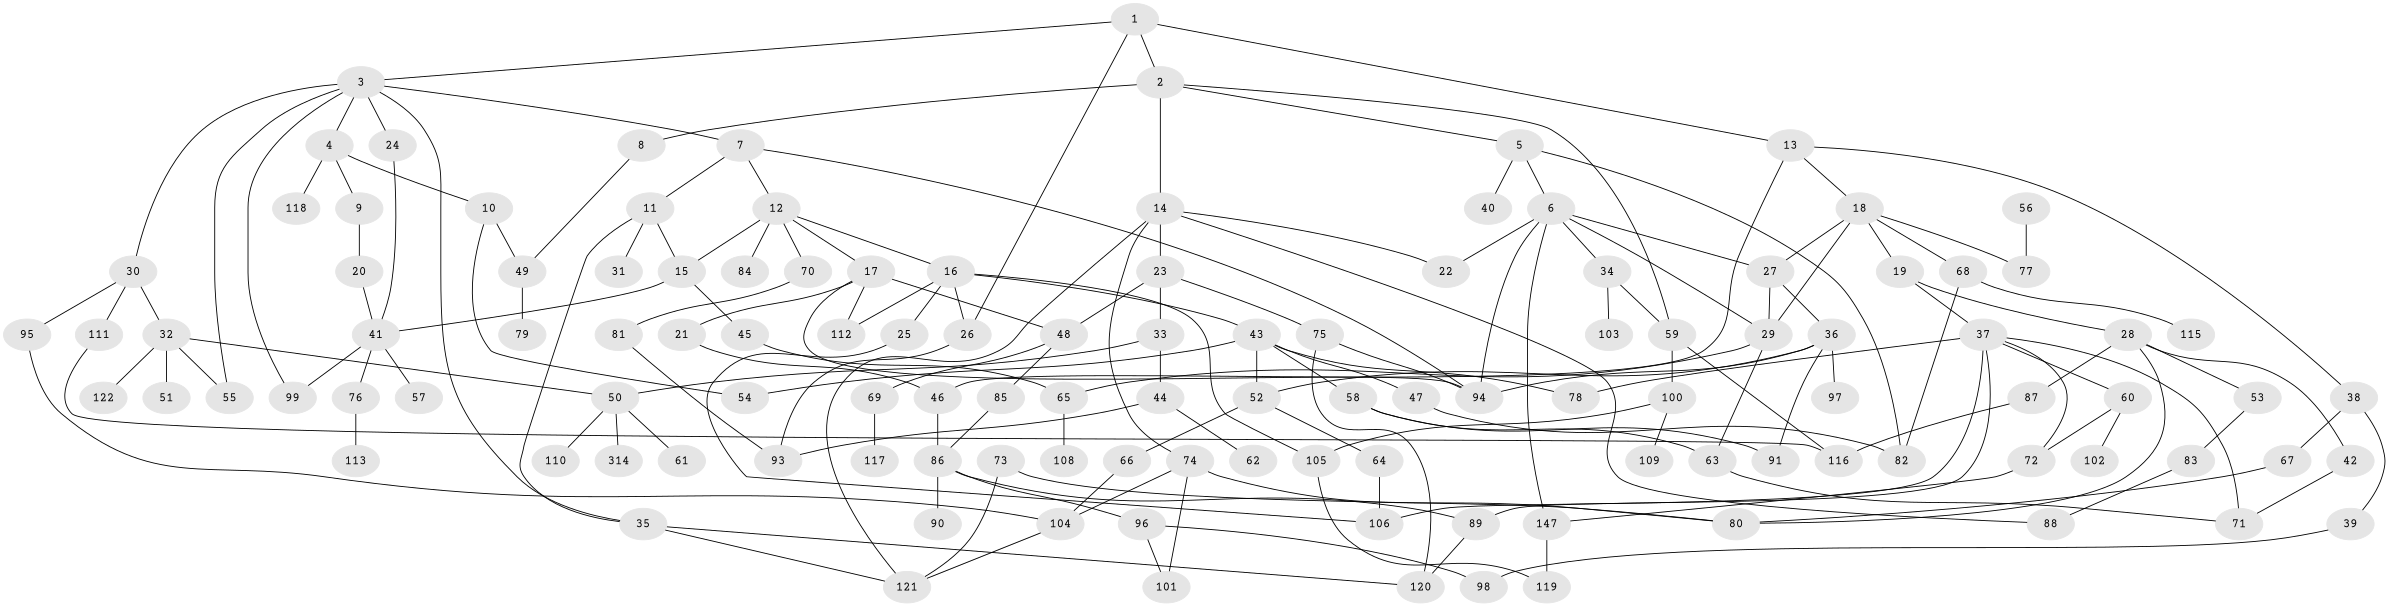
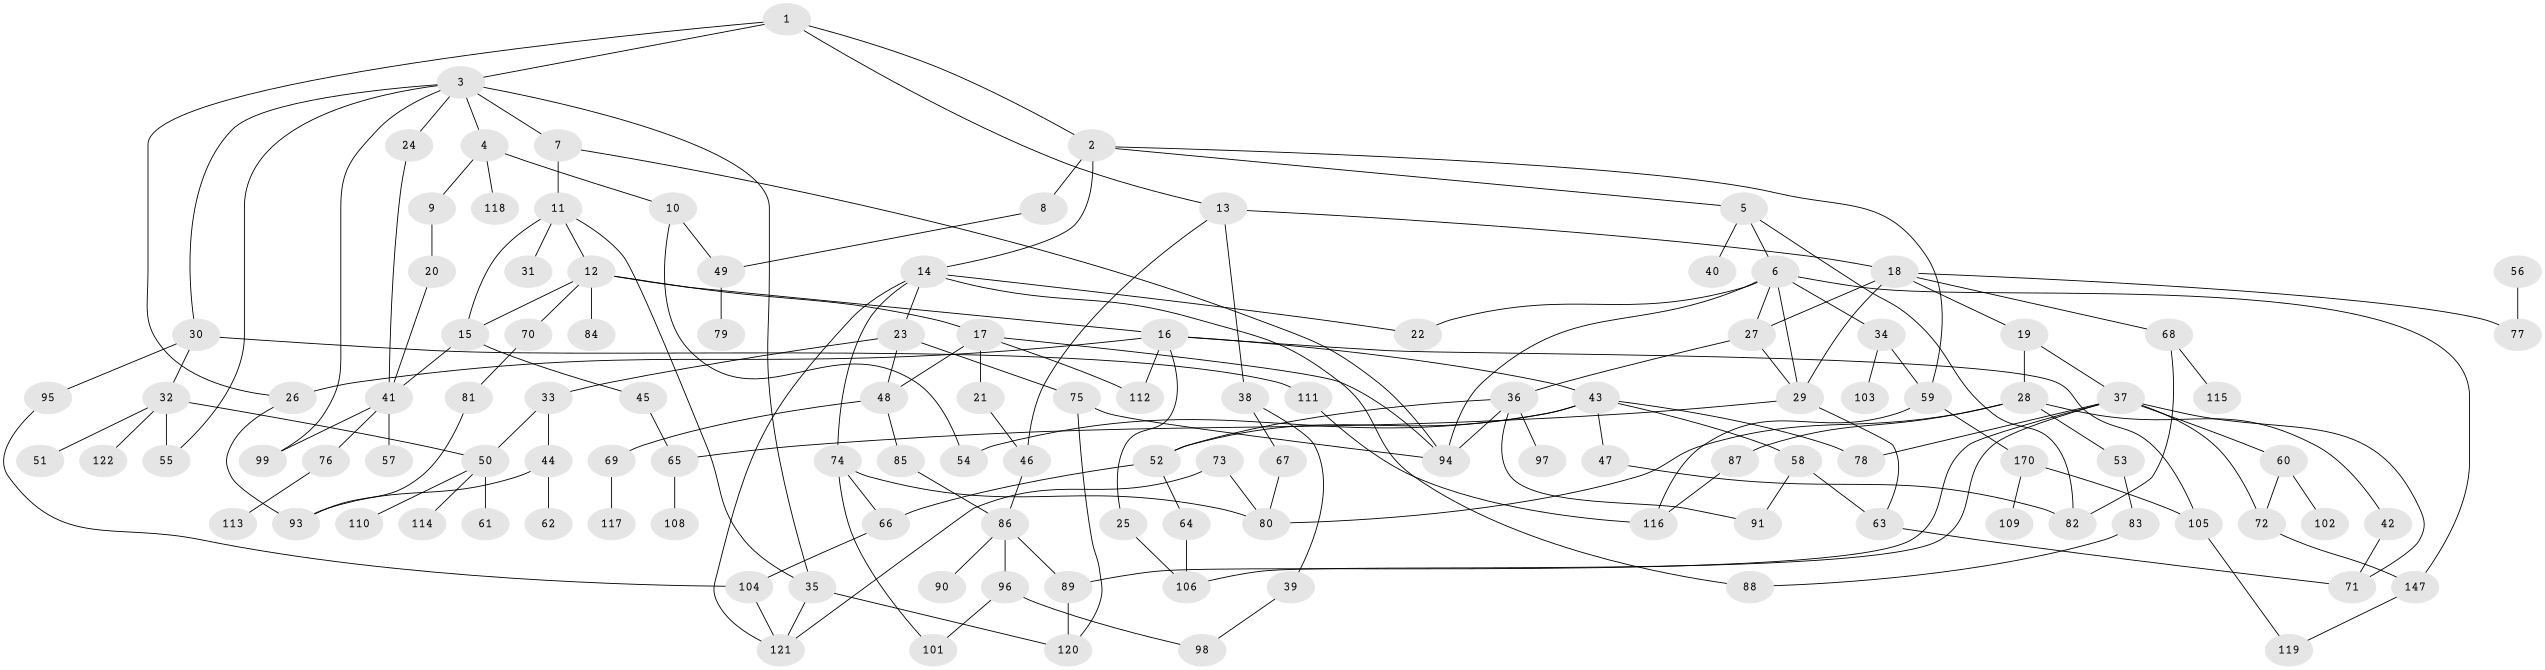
edge "7" -- "12": now "11" -- "12"
node "100": label "100" -> "170"
node "314": label "314" -> "114"
edge "74" -- "104": now "74" -- "66"
